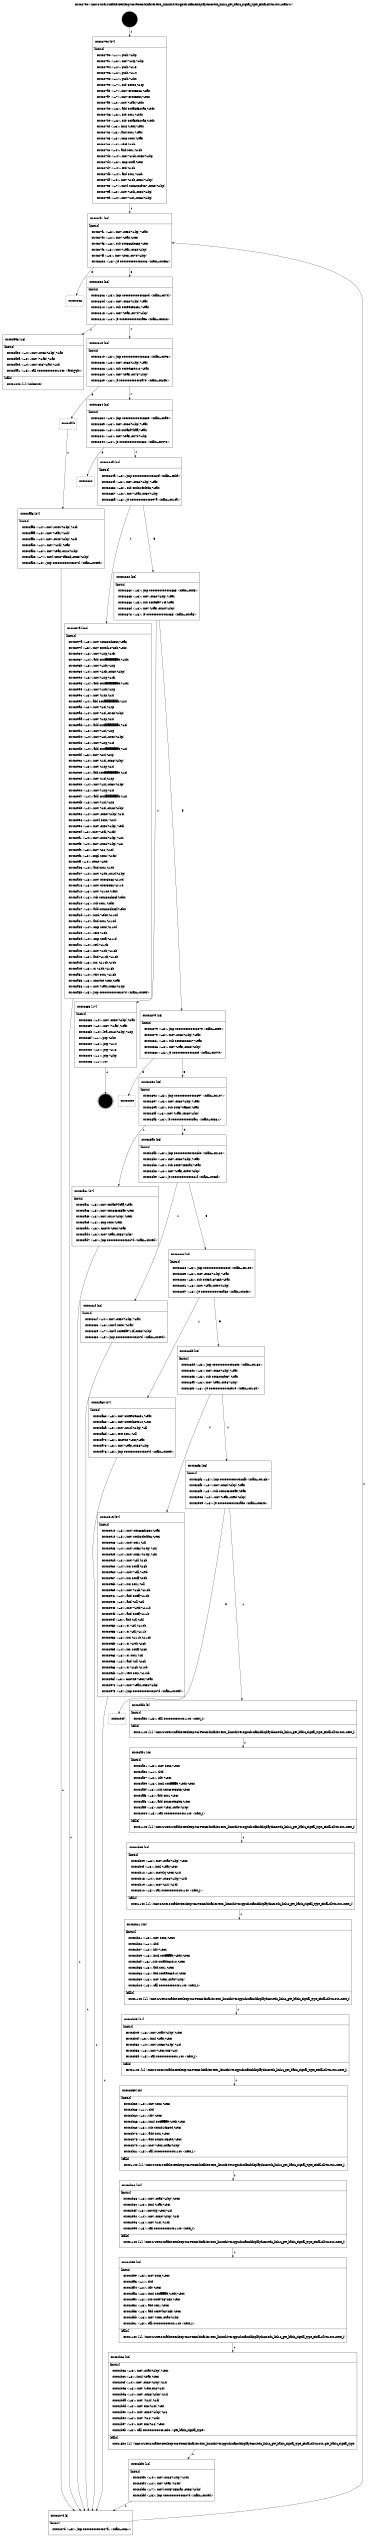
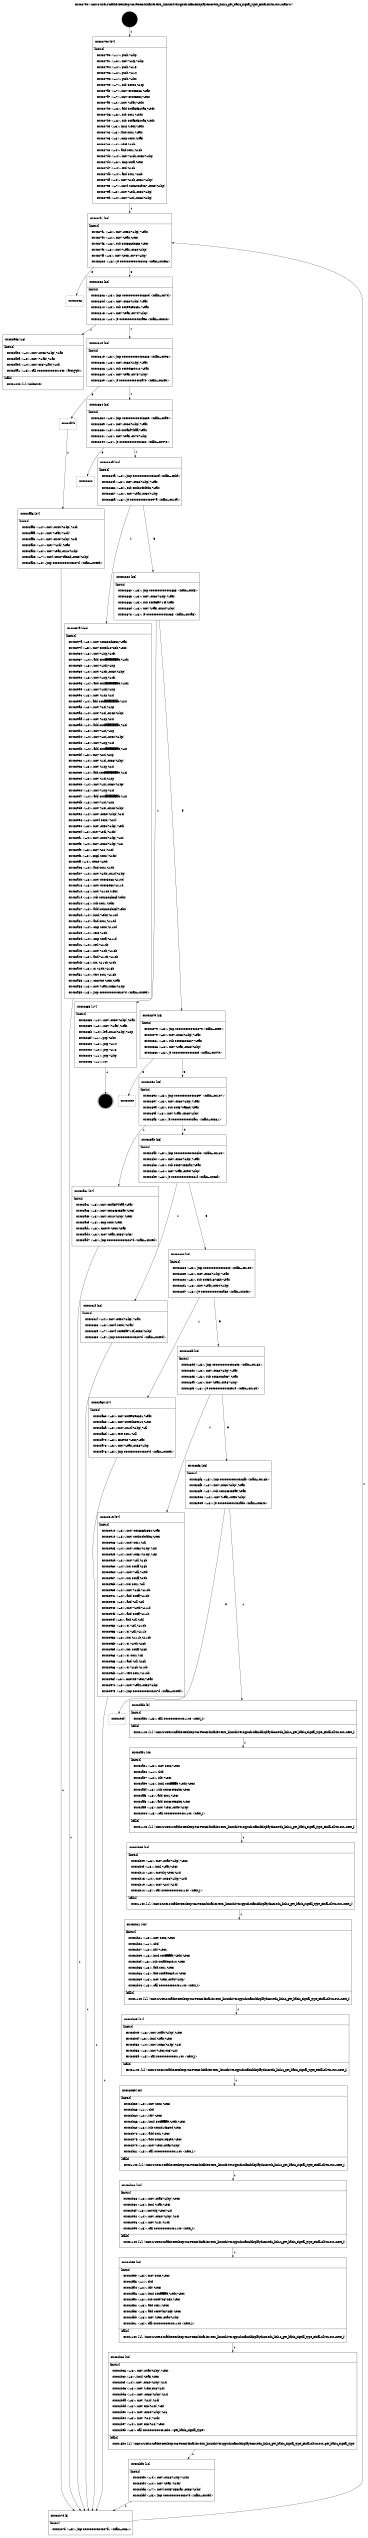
edge "0x4028dd [25]" -> "0x4028f6 [25]": label " 1" -> " 8"
